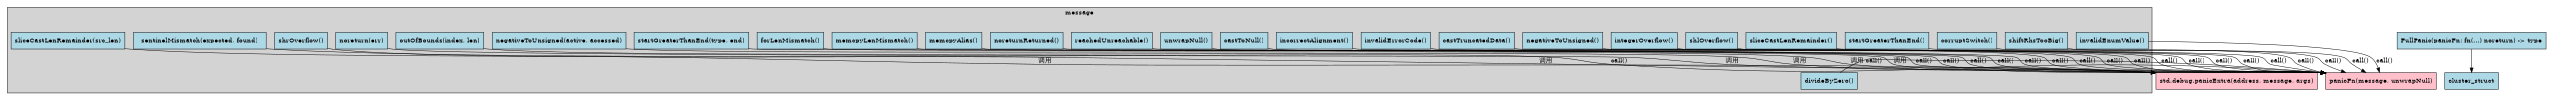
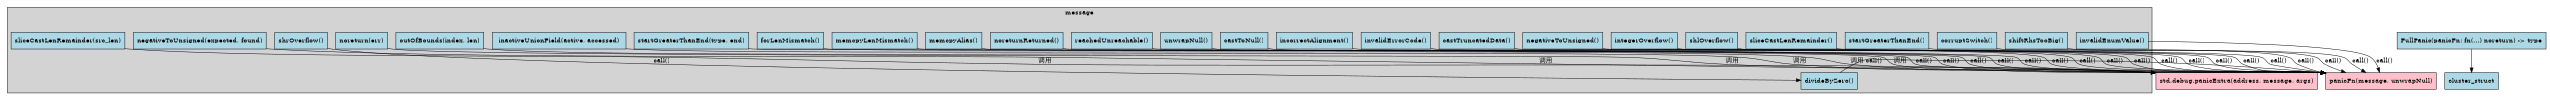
node "sentinelMismatch(expected, found)": label "sentinelMismatch(expected, found)" -> "negativeToUnsigned(expected, found)"
node "negativeToUnsigned(active, accessed)": label "negativeToUnsigned(active, accessed)" -> "inactiveUnionField(active, accessed)"
edge "shrOverflow()" -> "panicFn(message, unwrapNull)": now "shrOverflow()" -> "divideByZero()"
